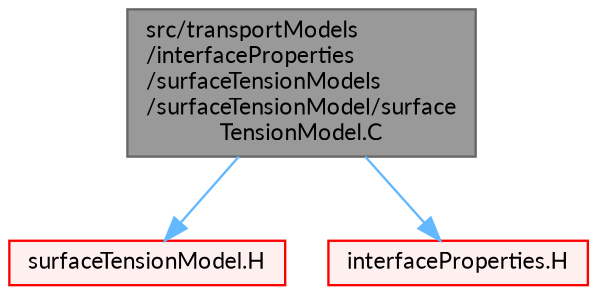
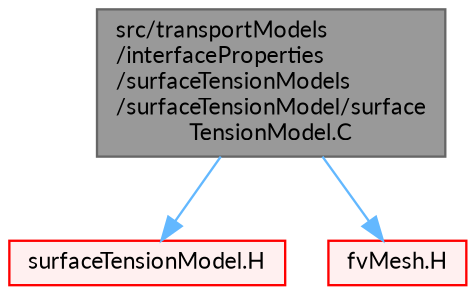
node "interfaceProperties.H": label "interfaceProperties.H" -> "fvMesh.H"
